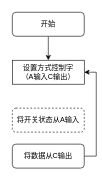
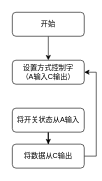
node "设置方式控制字 （A输入C输出）": shape rectangle -> rounded rectangle
node "将开关状态从A输入": style dashed -> solid
edge "将开关状态从A输入" -> "将数据从C输出": added
